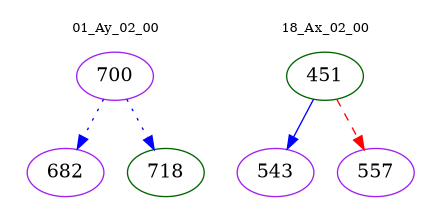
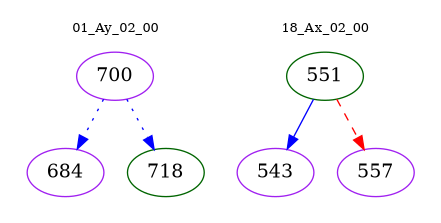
node "451": label "451" -> "551"
node "682": label "682" -> "684"
